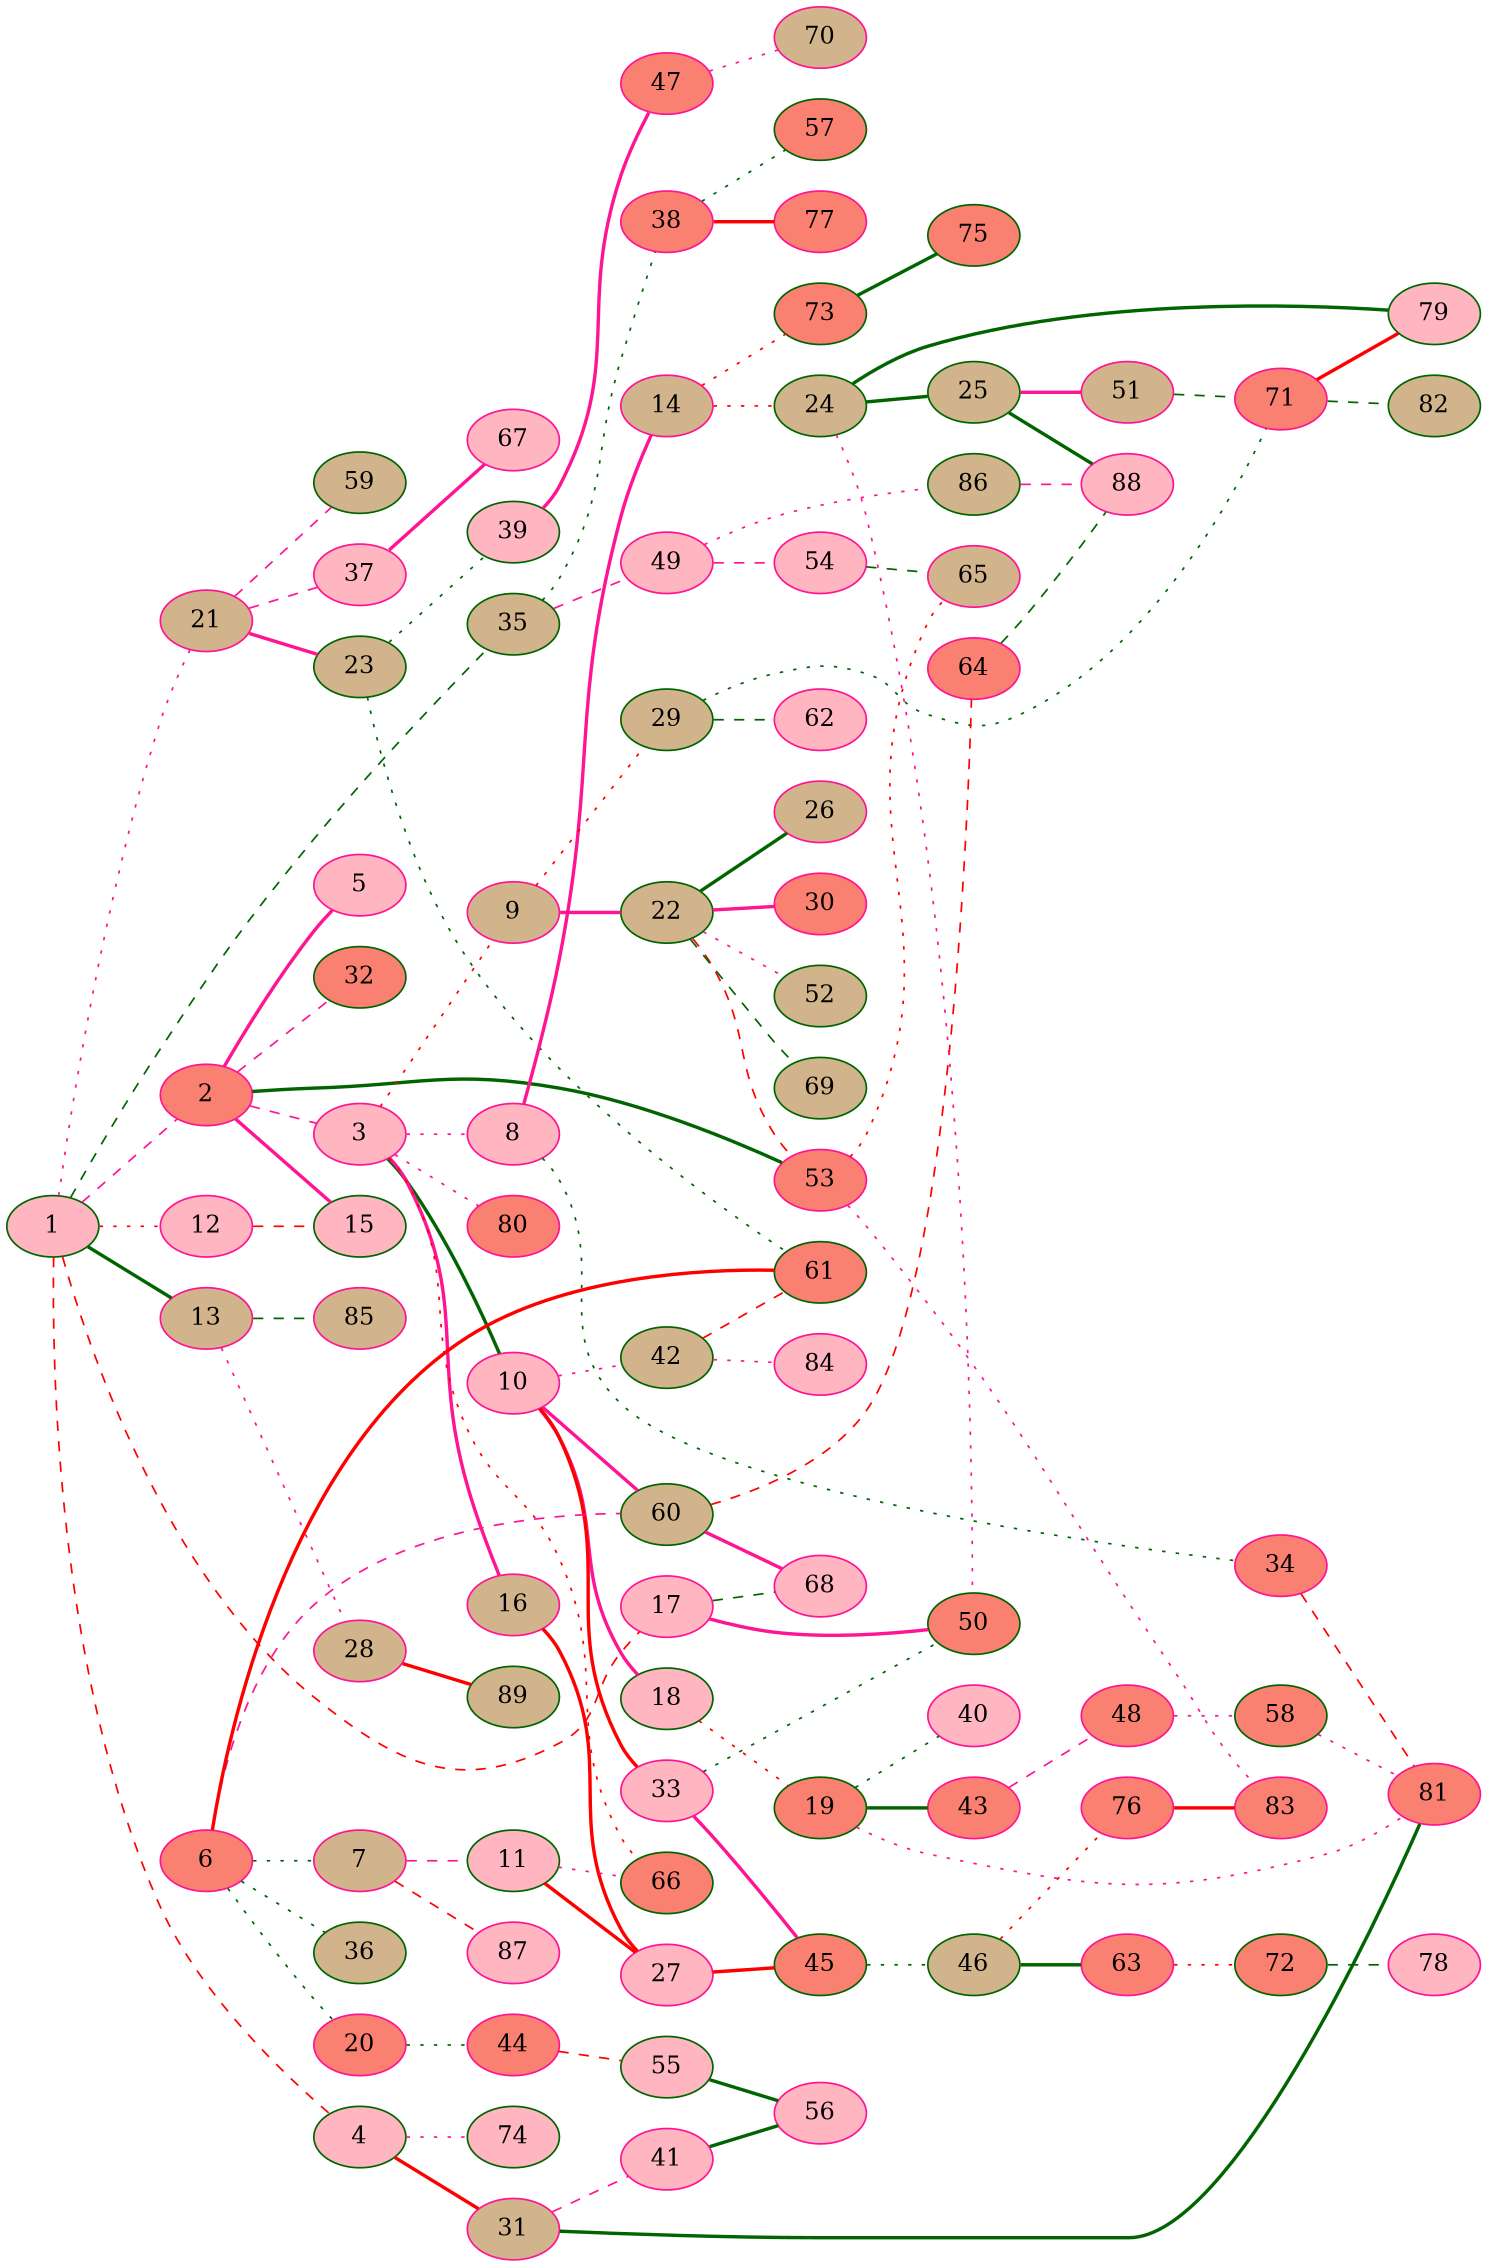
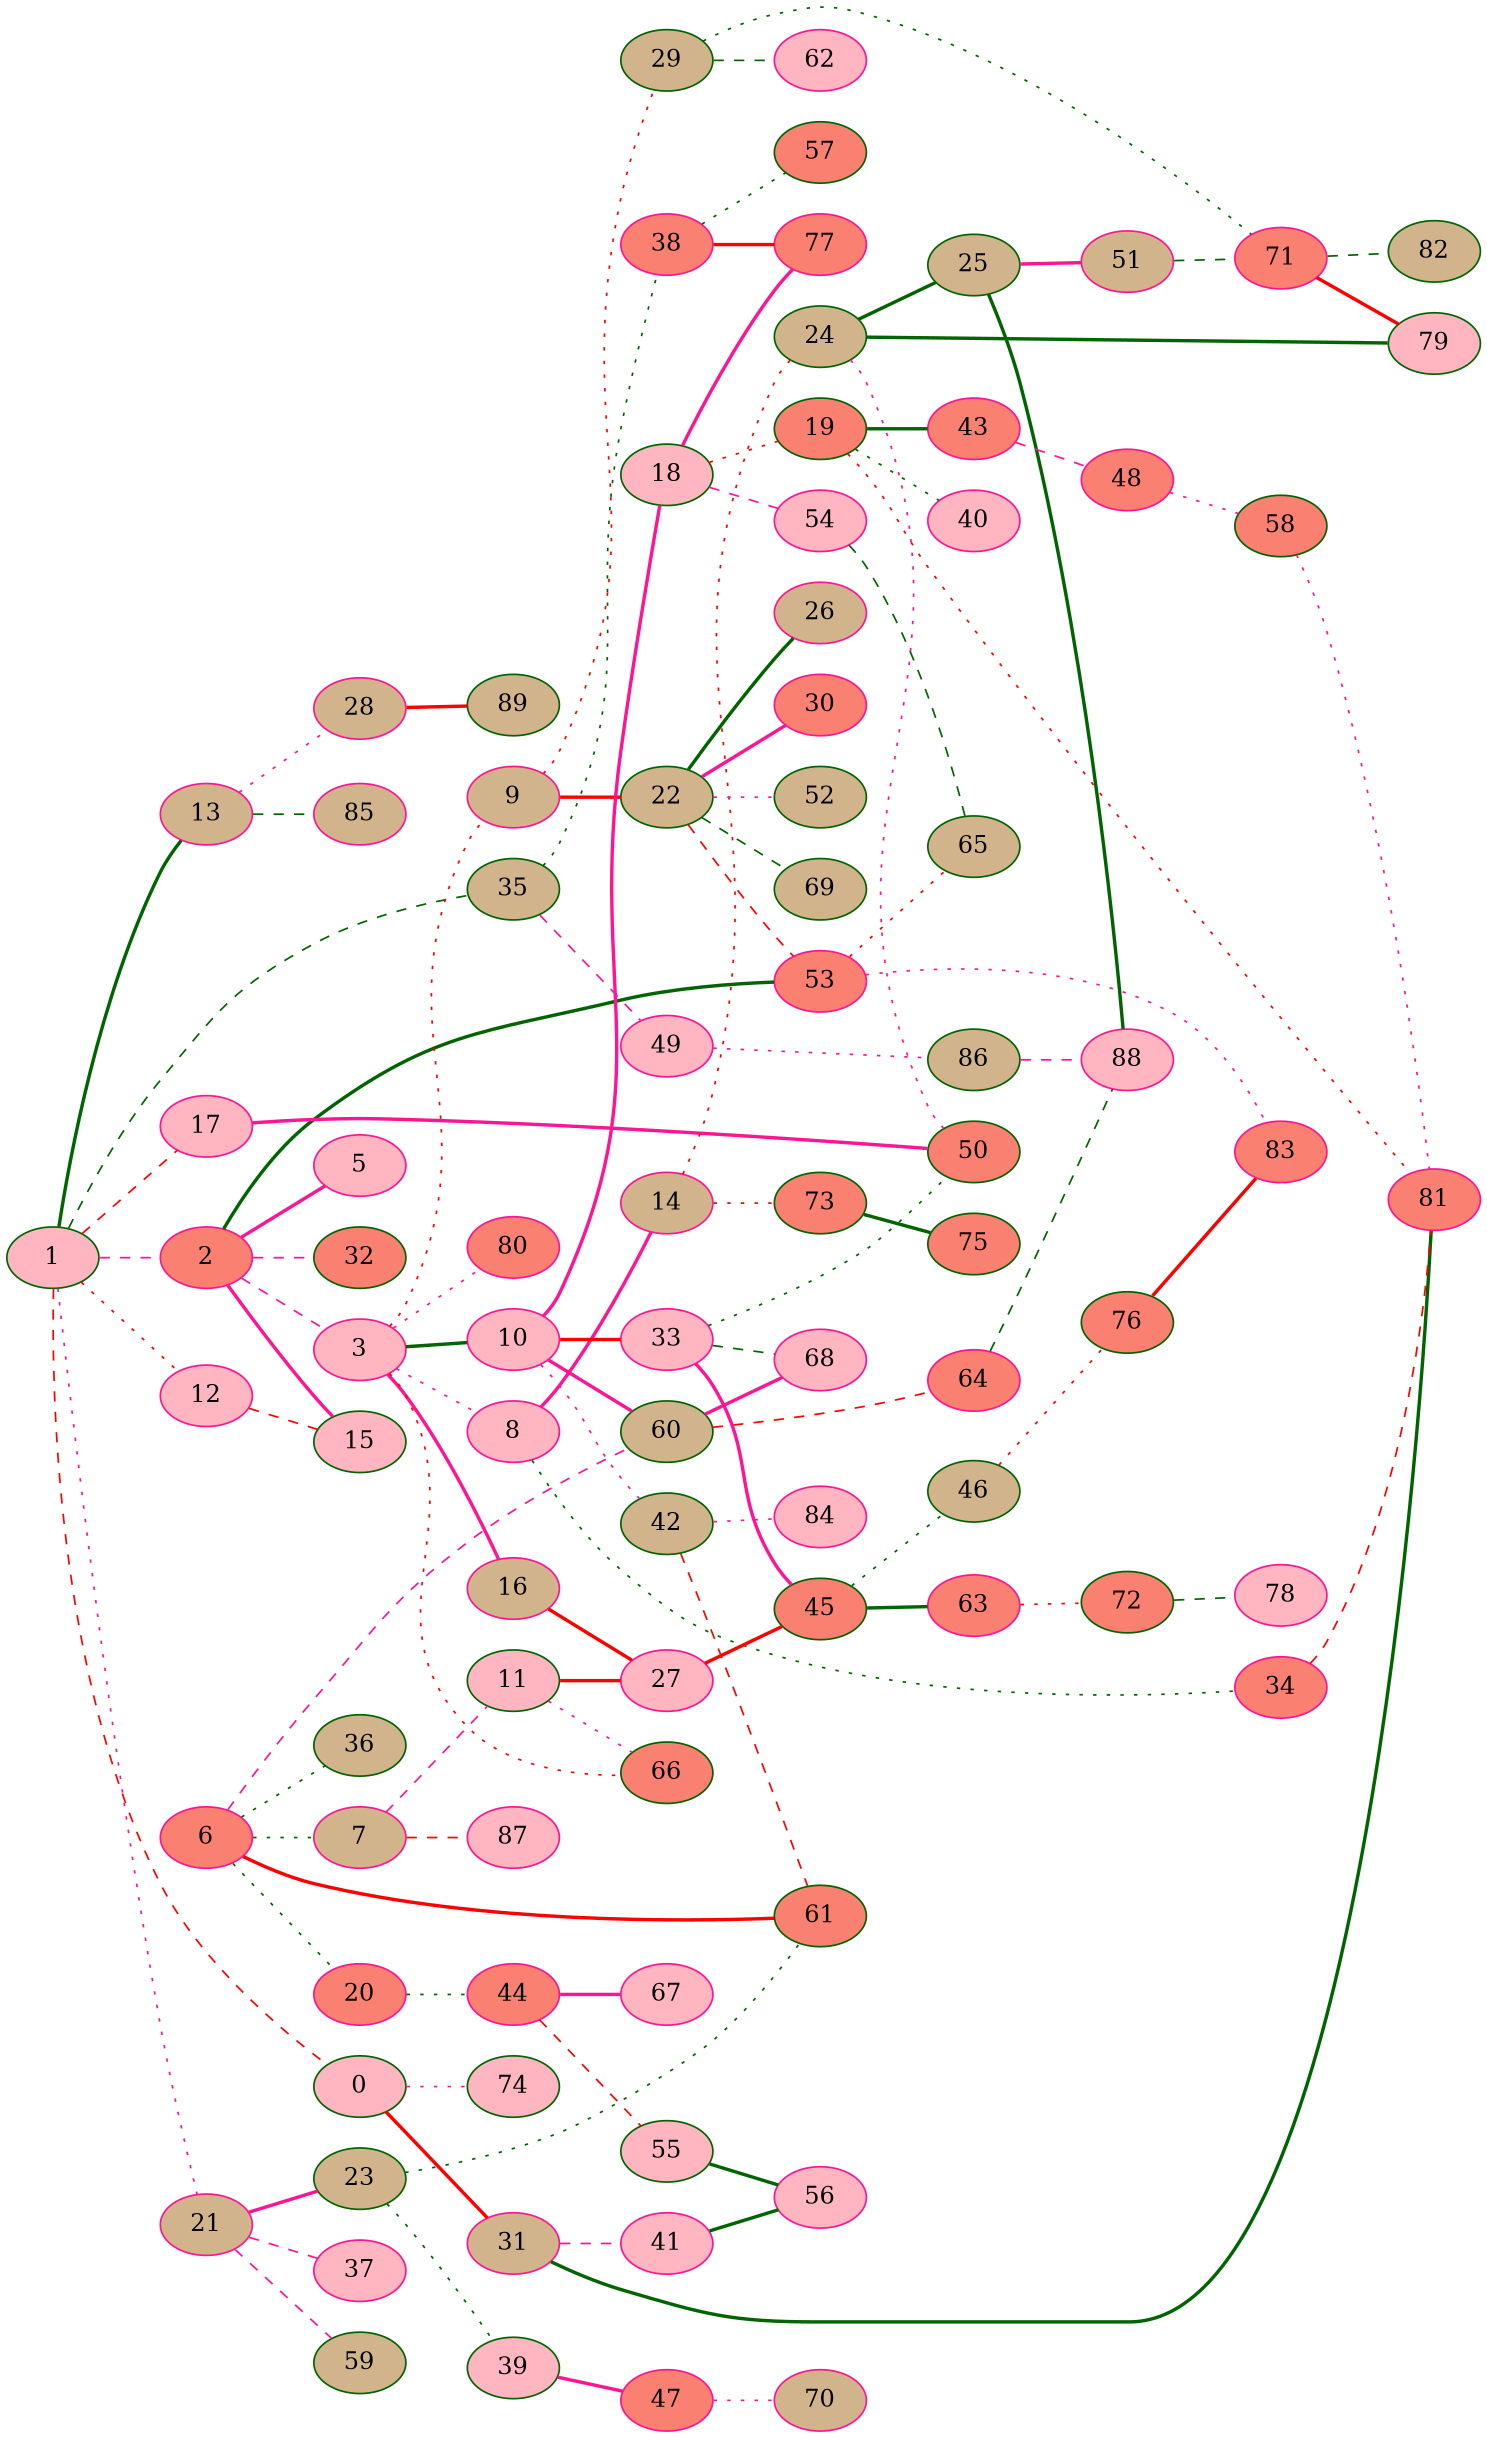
edge "77" -- "18": added
edge "67" -- "37": now "67" -- "44"
edge "49" -- "54": now "18" -- "54"
node "65": color deeppink -> darkgreen
edge "9" -- "22": color deeppink -> red
edge "68" -- "17": now "68" -- "33"
node "76": color deeppink -> darkgreen
edge "81" -- "19": color deeppink -> red
edge "46" -- "63": now "45" -- "63"
node "4": label "4" -> "0"
